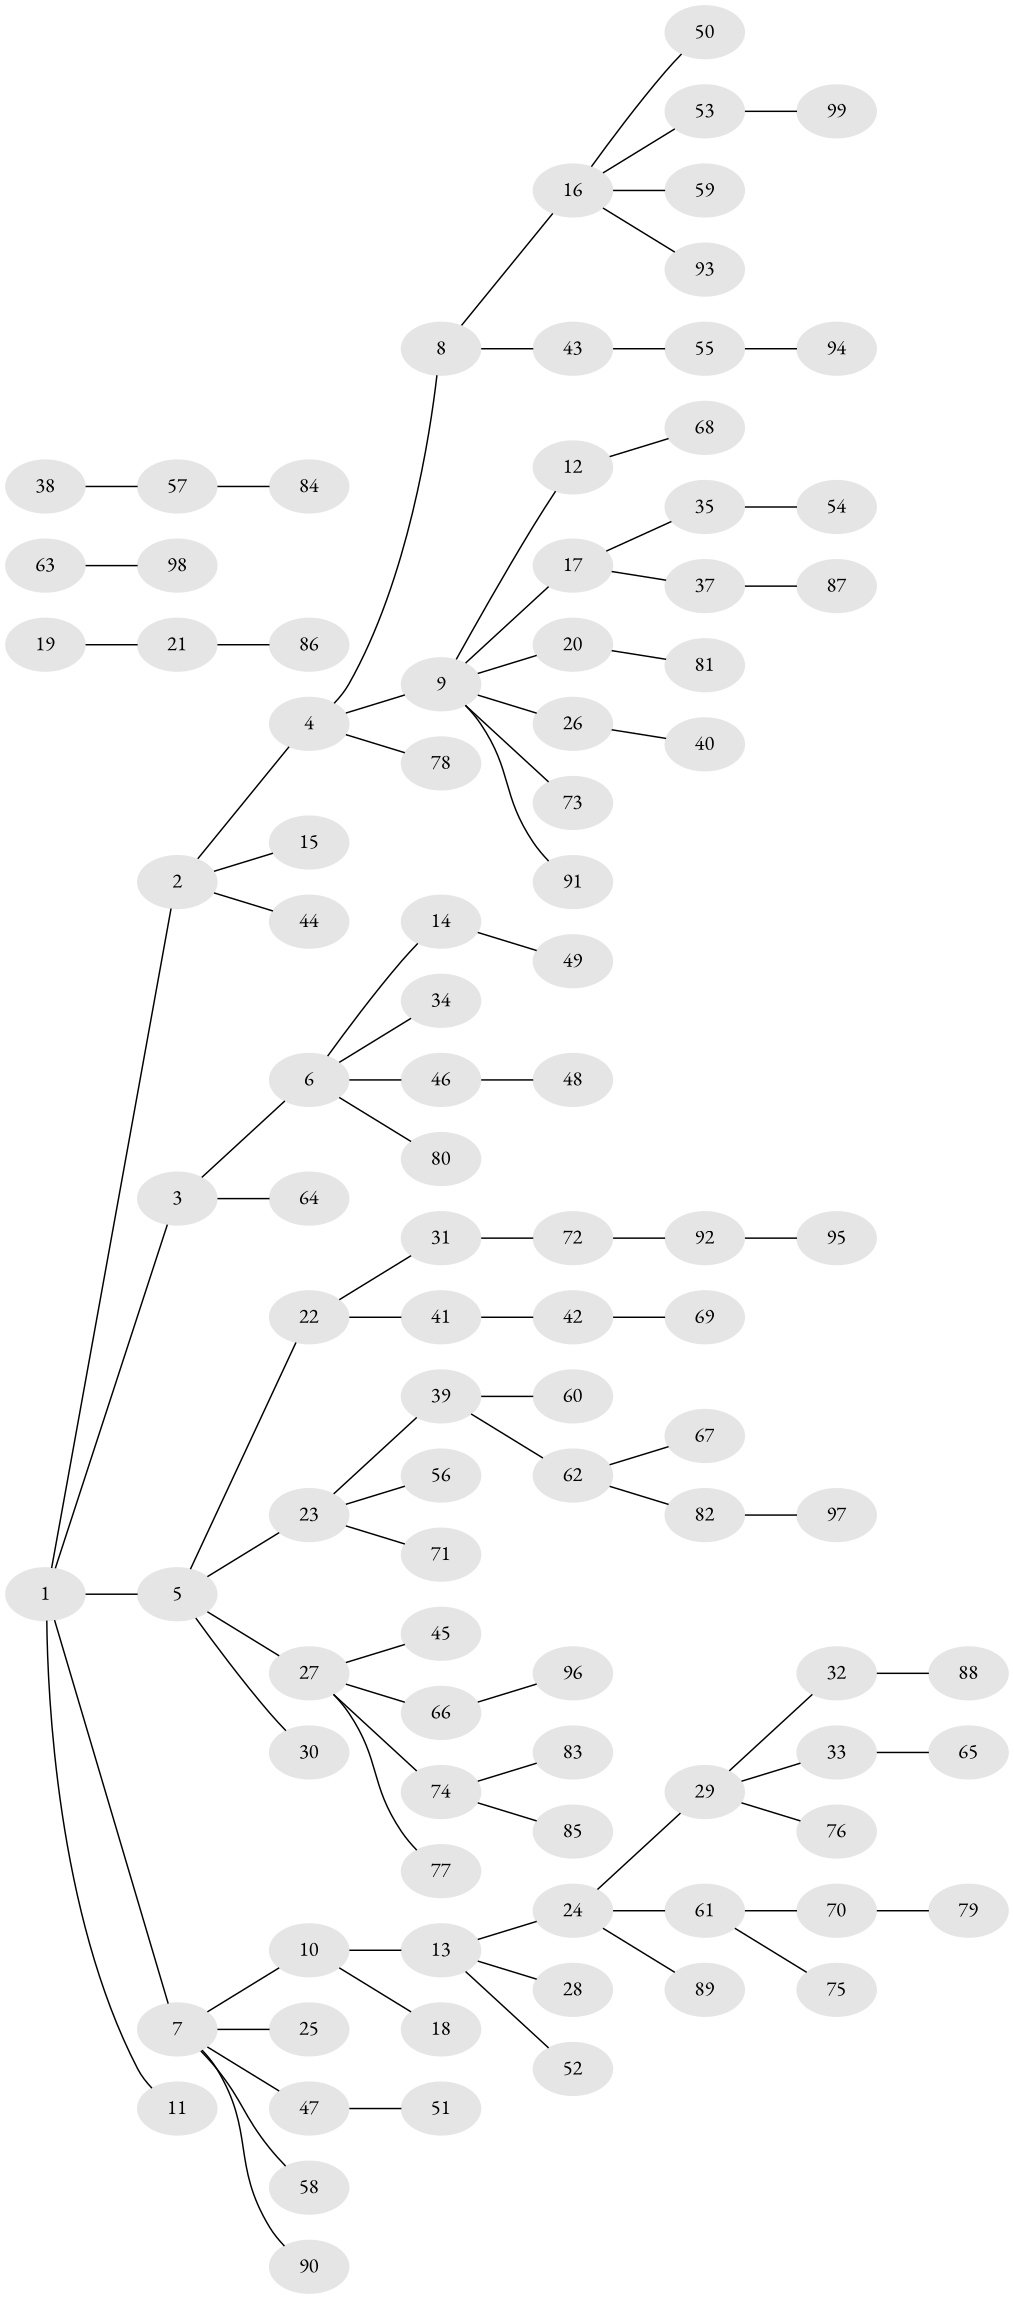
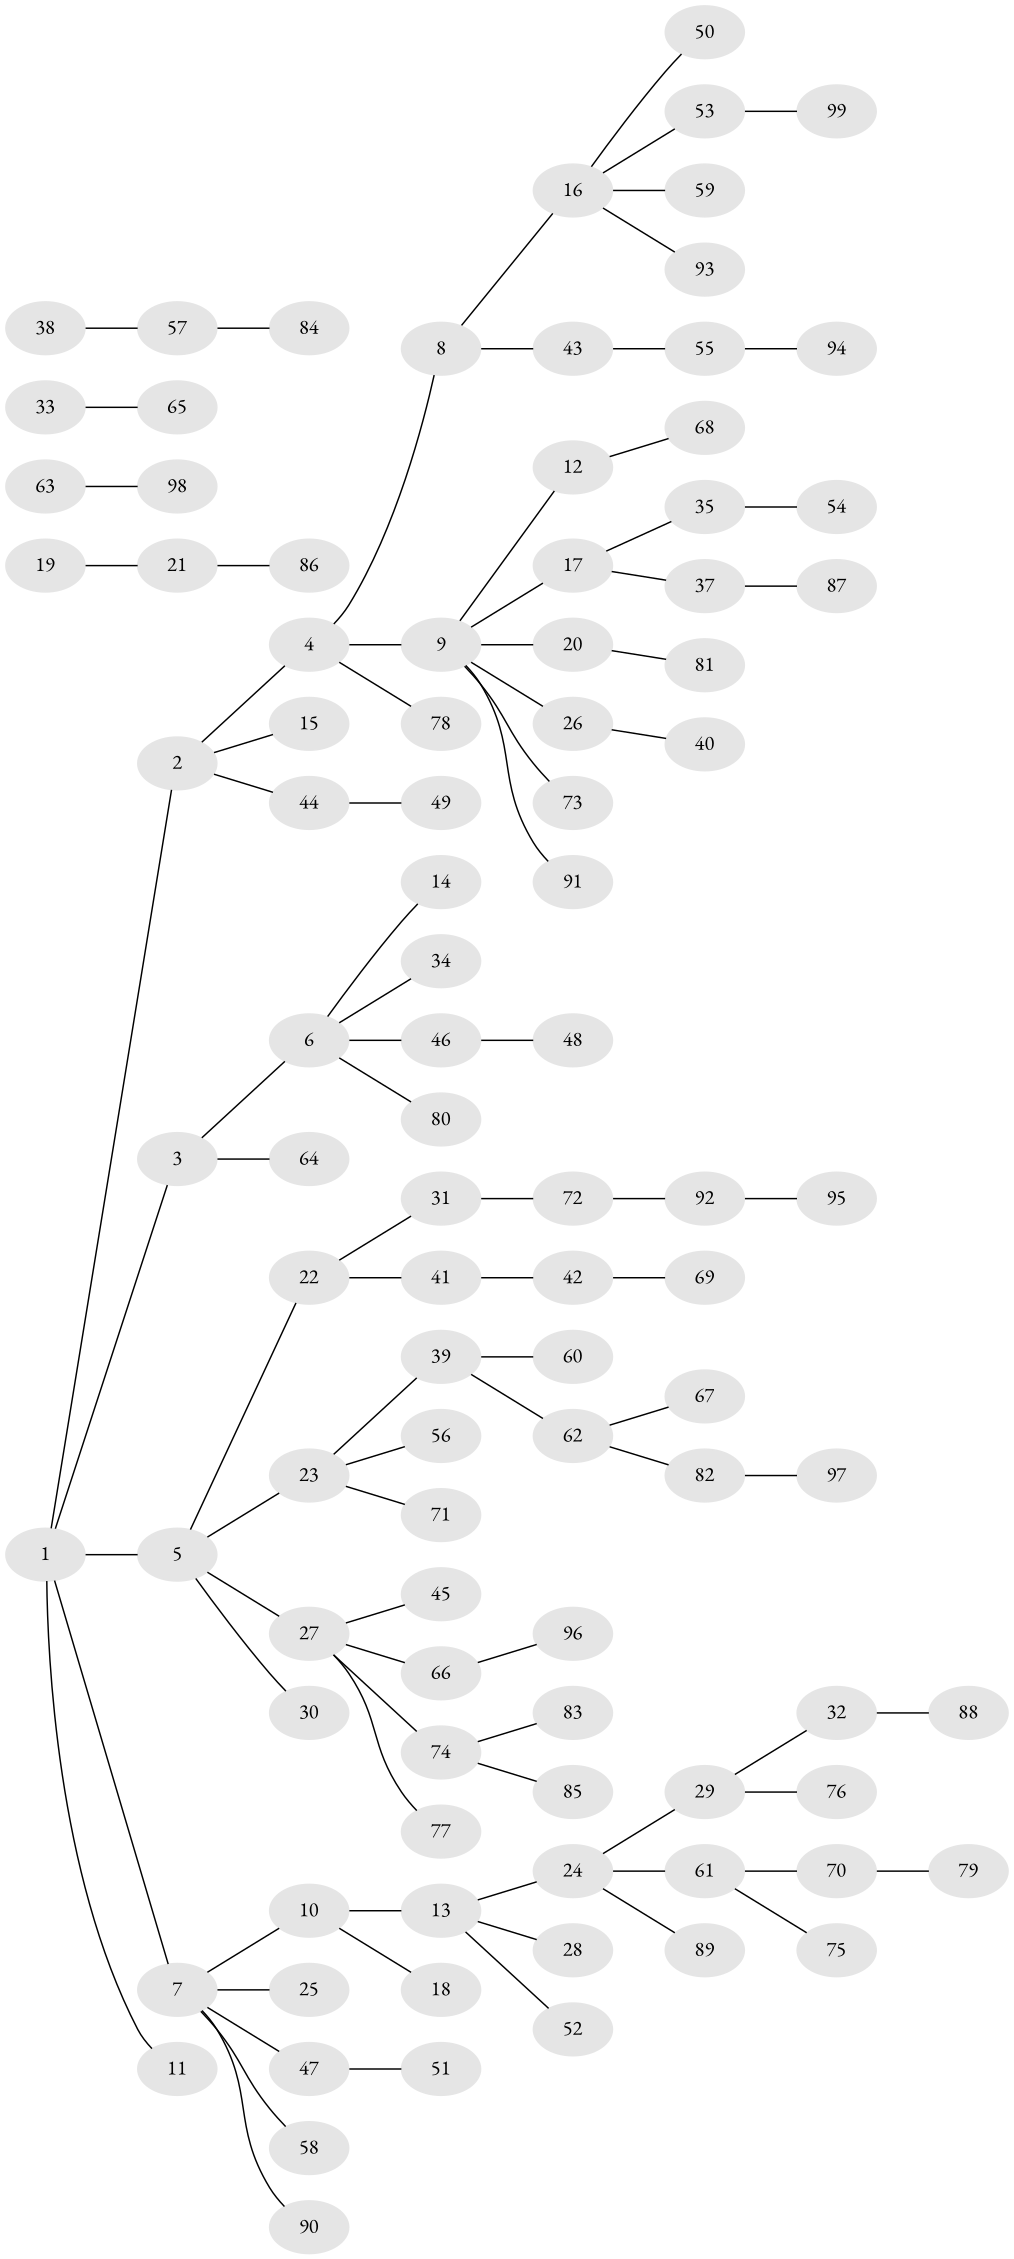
edge "14" -- "49": now "44" -- "49"
edge "33" -- "29": removed
